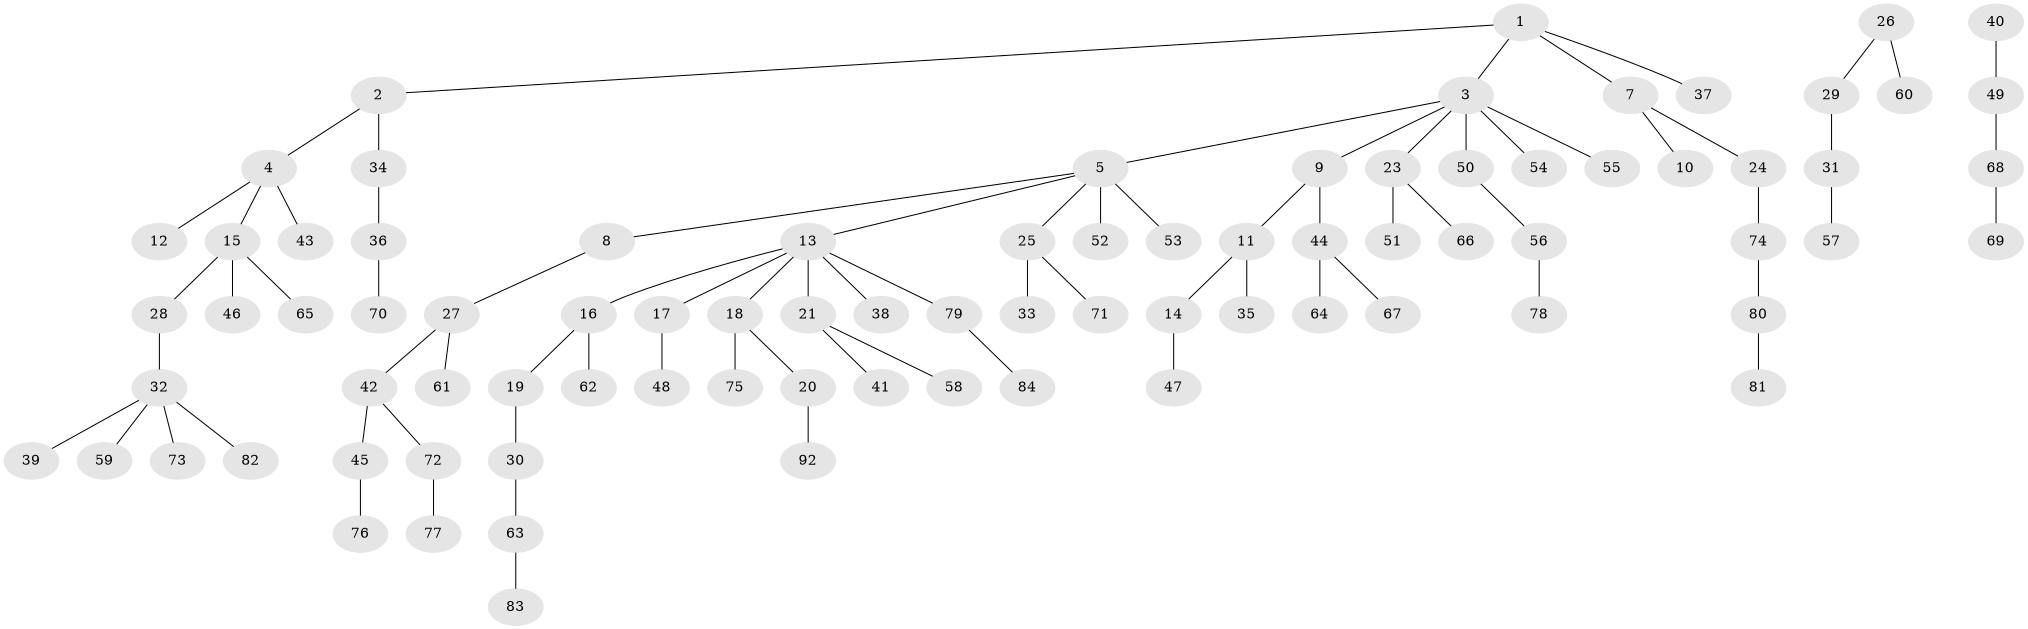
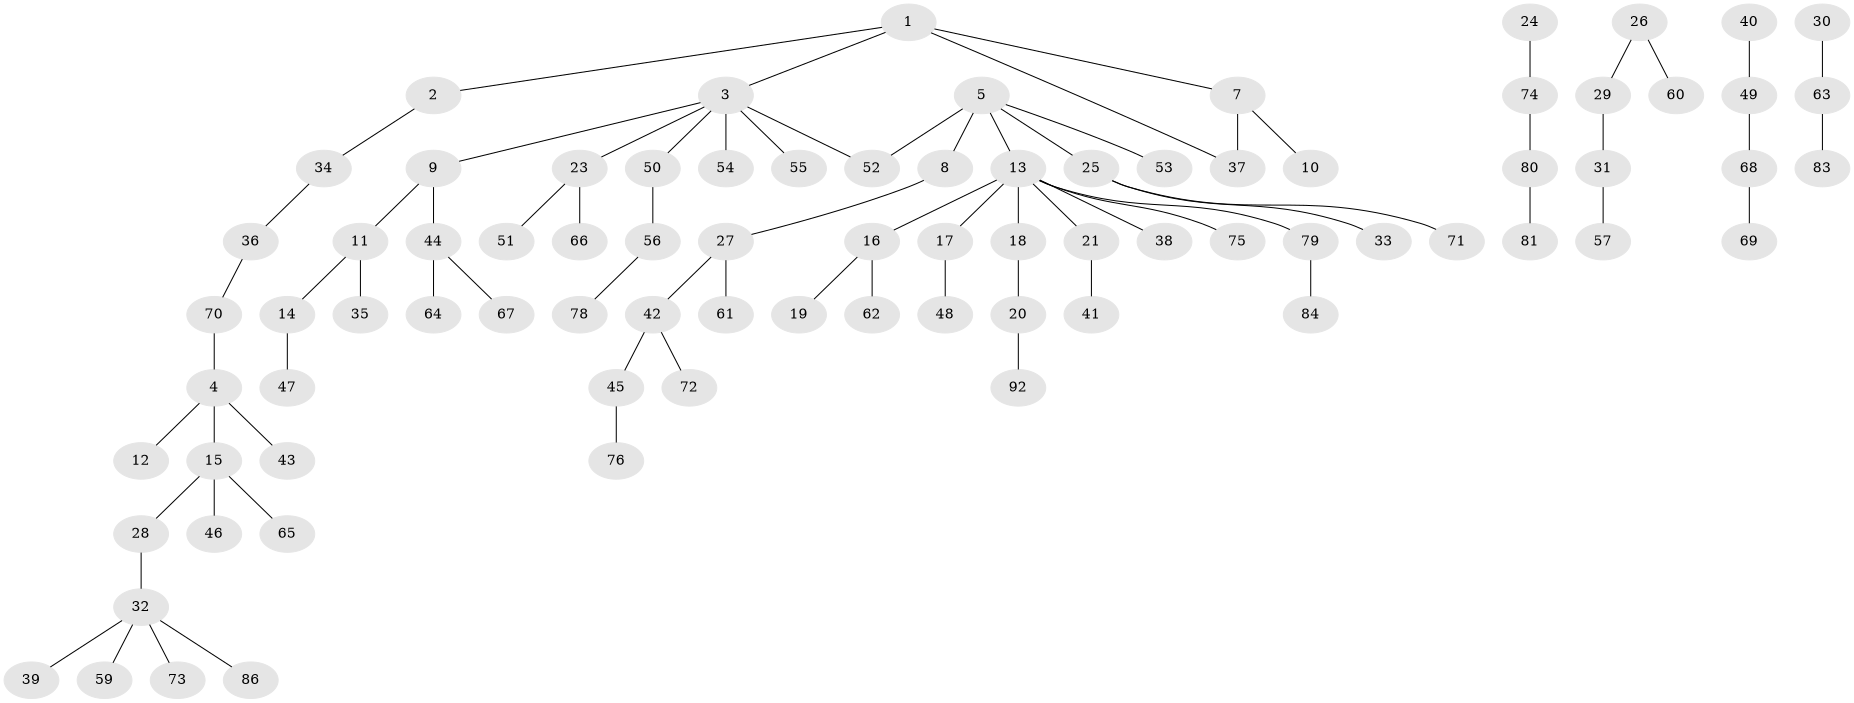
edge "2" -- "4": now "70" -- "4"
edge "3" -- "5": now "3" -- "52"
edge "7" -- "24": now "7" -- "37"
edge "18" -- "75": now "13" -- "75"
node "58": removed
edge "19" -- "30": removed
node "82": label "82" -> "86"
node "77": removed
